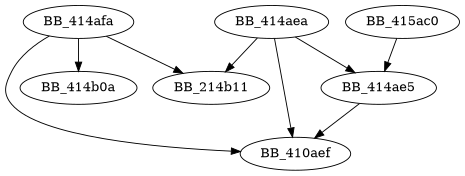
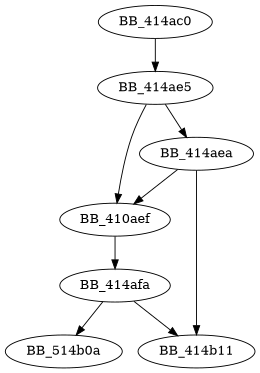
node "BB_415ac0": label "BB_415ac0" -> "BB_414ac0"
edge "BB_414aea" -> "BB_414ae5": reversed
node "BB_414b0a": label "BB_414b0a" -> "BB_514b0a"
node "BB_214b11": label "BB_214b11" -> "BB_414b11"
edge "BB_414afa" -> "BB_410aef": reversed
